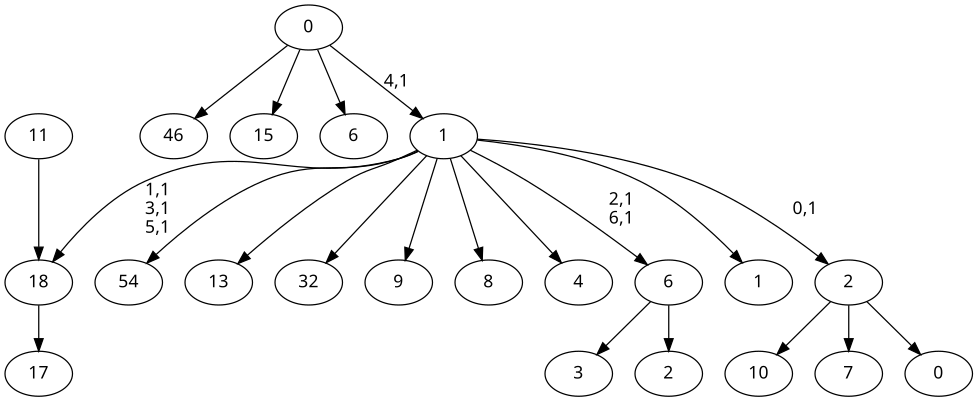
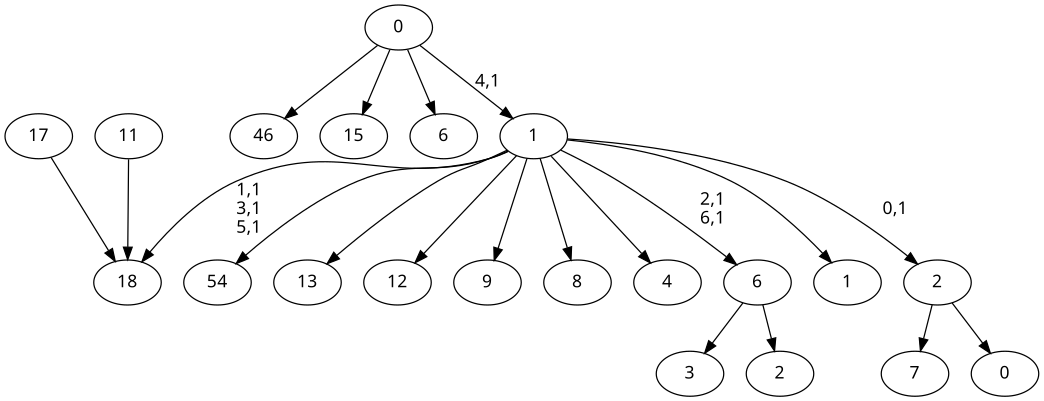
node "32": label "32" -> "12"
edge "18" -> "17": reversed
node "10": removed
